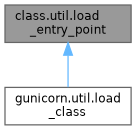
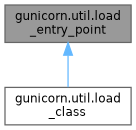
node "class.util.load _entry_point": label "class.util.load _entry_point" -> "gunicorn.util.load _entry_point"
